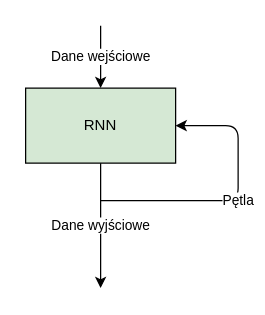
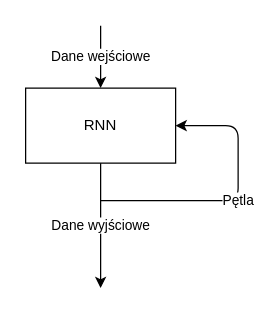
node "RNN": fillcolor #d5e8d4 -> #ffffff
